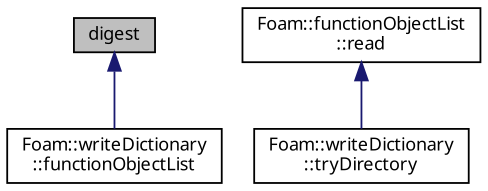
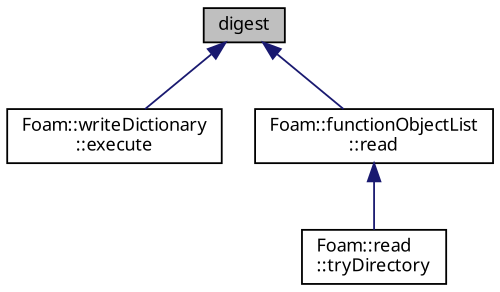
edge "Foam::functionObjectList ::read" -> "digest": added
node "Foam::writeDictionary ::functionObjectList": label "Foam::writeDictionary ::functionObjectList" -> "Foam::writeDictionary ::execute"
node "Foam::writeDictionary ::tryDirectory": label "Foam::writeDictionary ::tryDirectory" -> "Foam::read ::tryDirectory"
